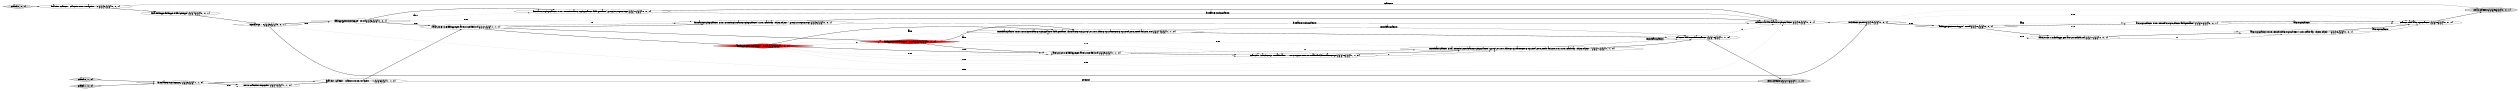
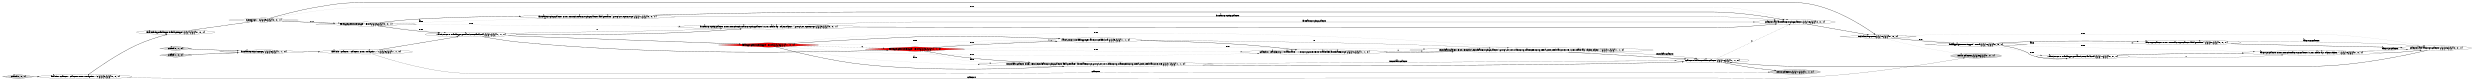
edge "collectors.add(allGroupsCollector)@@@23@@@['0', '0', '1']" -> "return collectors@@@25@@@['0', '0', '1']": now "collectors.add(allGroupsCollector)@@@23@@@['0', '0', '1']" -> "collectors.add(secondPassCollector)@@@16@@@['1', '1', '0']"
node "return Collections.emptyList()@@@4@@@['1', '1', '0']": removed
